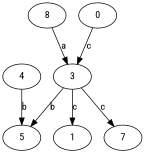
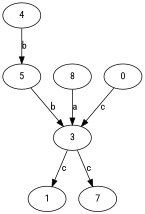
edge "3" -> "5": reversed
